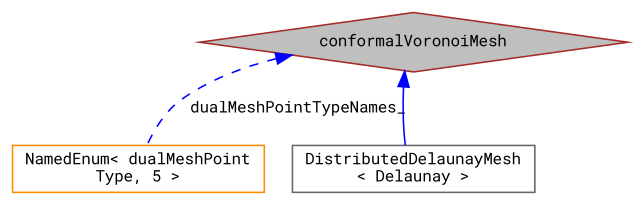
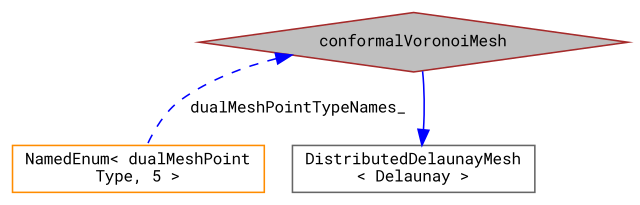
edge "DistributedDelaunayMesh < Delaunay >" -> "conformalVoronoiMesh": reversed
